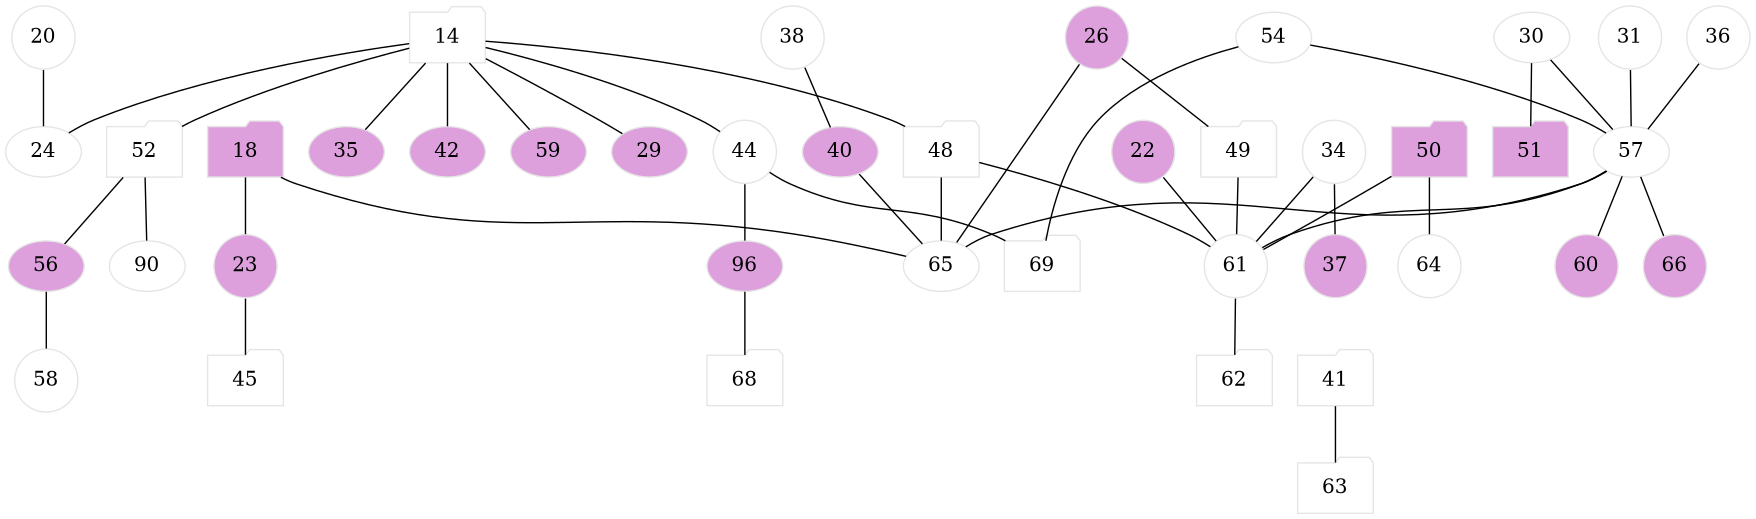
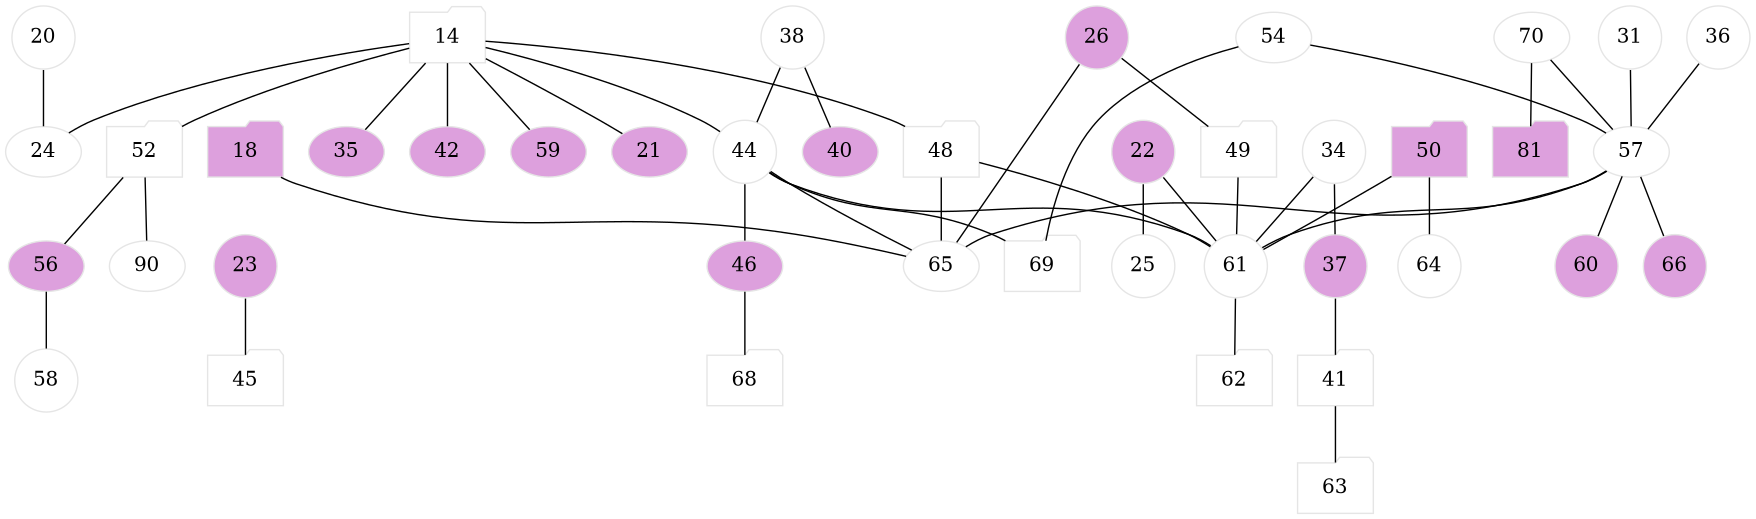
node "30": label "30" -> "70"
edge "38" -- "44": added
node "29": label "29" -> "21"
node "51": label "51" -> "81"
edge "40" -- "65": now "44" -- "65"
edge "18" -- "23": removed
edge "44" -- "61": added
node "96": label "96" -> "46"
node "25": added
edge "37" -- "41": added
